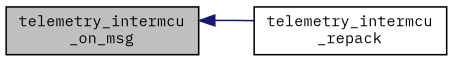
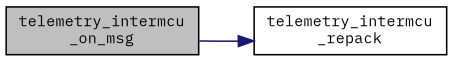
edge "telemetry_intermcu _repack" -> "telemetry_intermcu _on_msg": reversed
